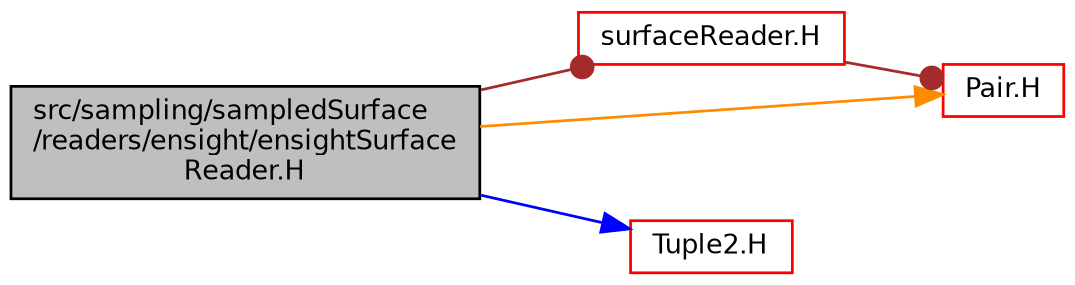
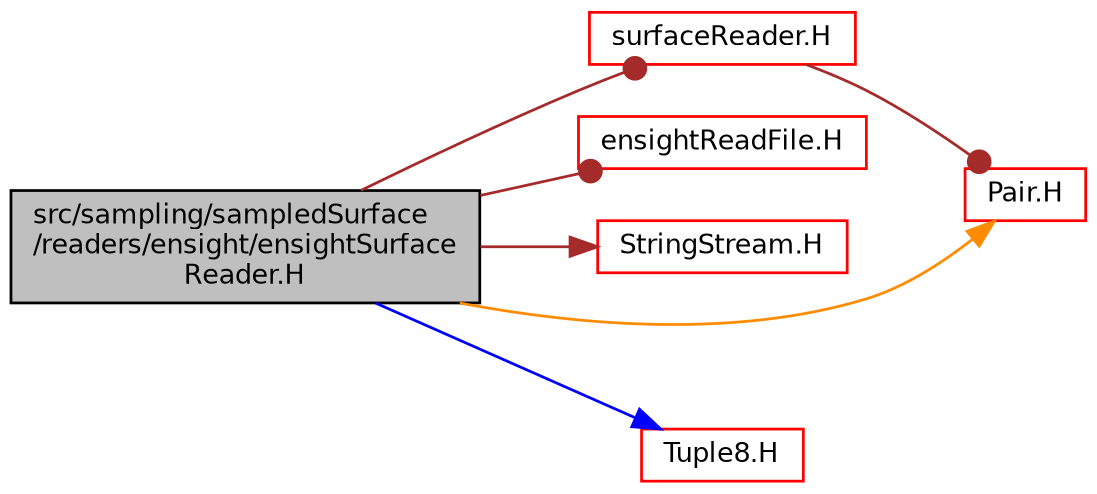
node "ensightReadFile.H": added
node "Tuple2.H": label "Tuple2.H" -> "Tuple8.H"
node "StringStream.H": added
